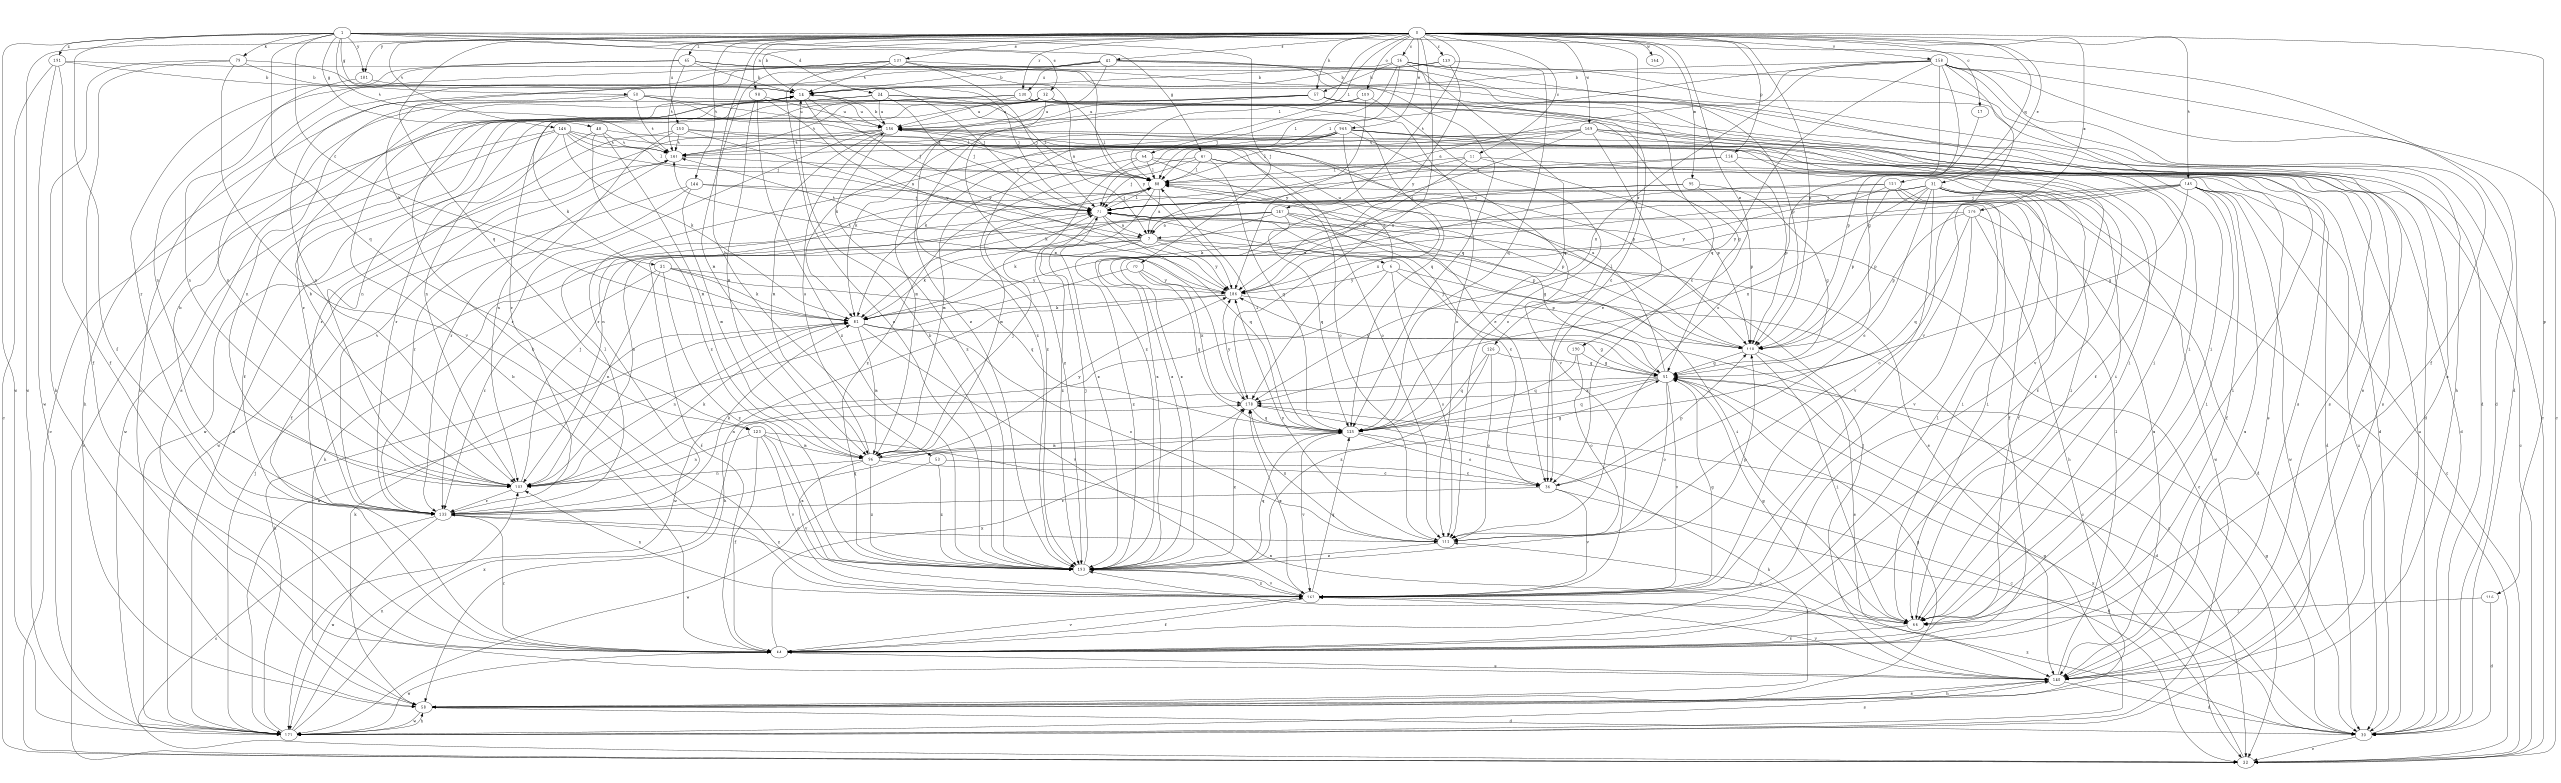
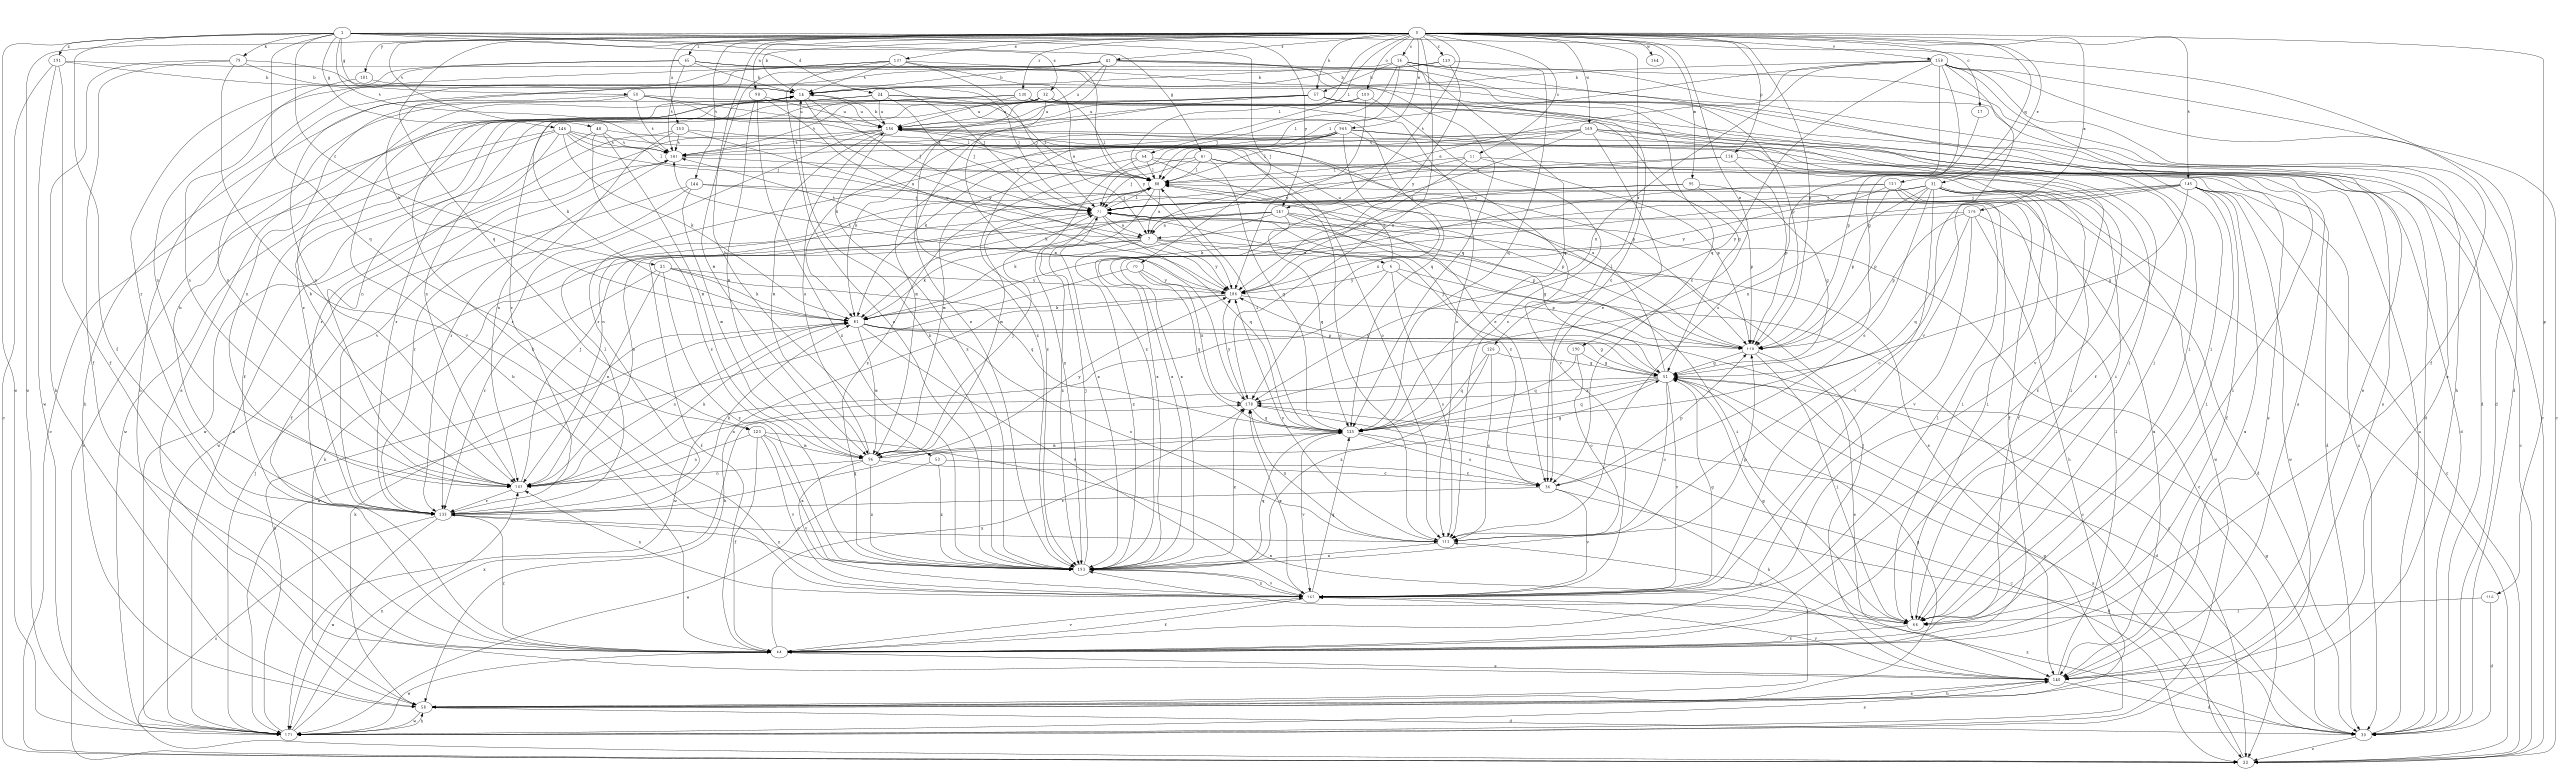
edge "1" -> "181": now "1" -> "147"
edge "41" -> "130": now "41" -> "156"
edge "150" -> "30": removed, label "d"
edge "965" -> "140": removed, label "s"
edge "81" -> "118": added, label "p"
